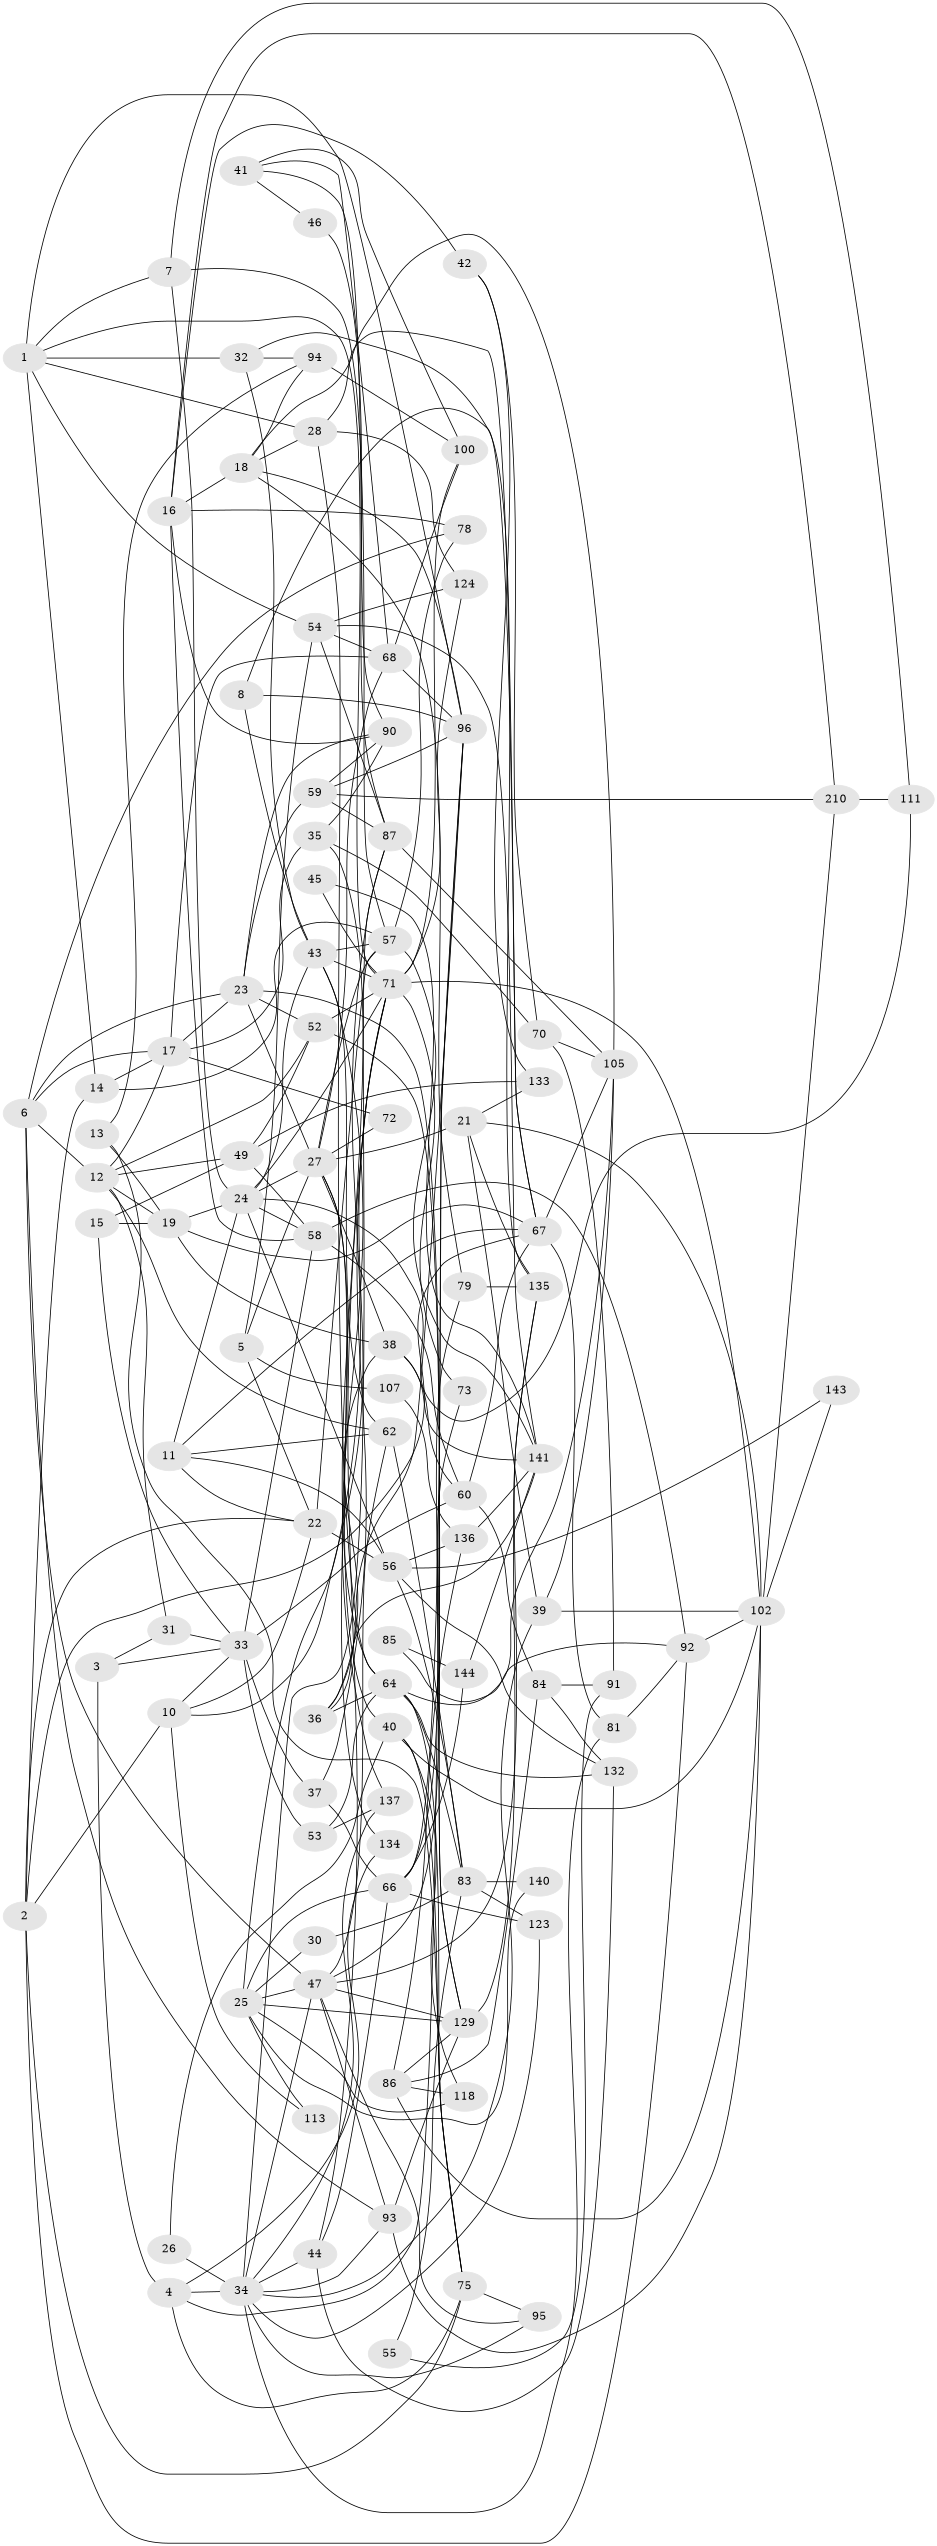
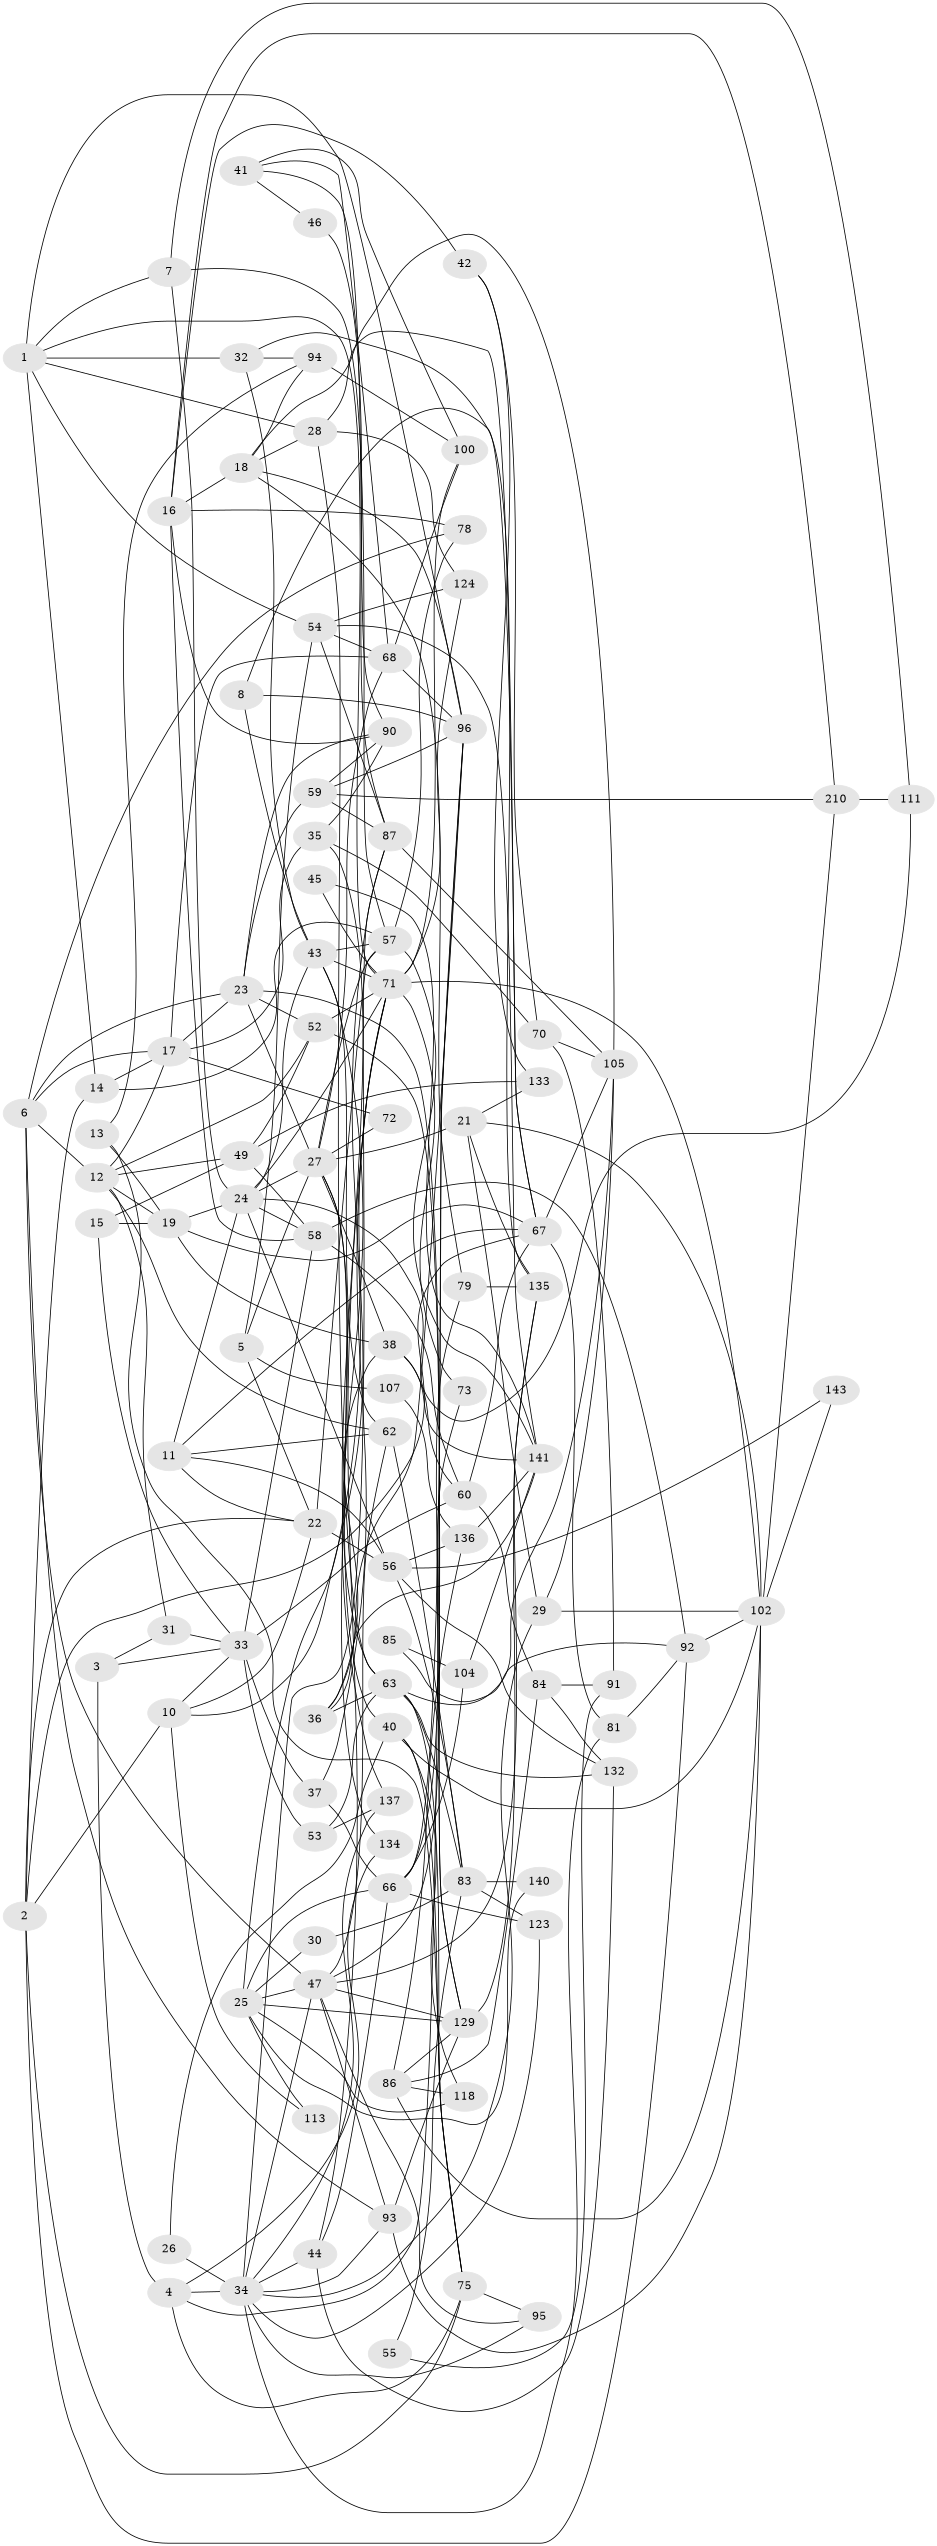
node "39": label "39" -> "29"
node "144": label "144" -> "104"
node "64": label "64" -> "63"
